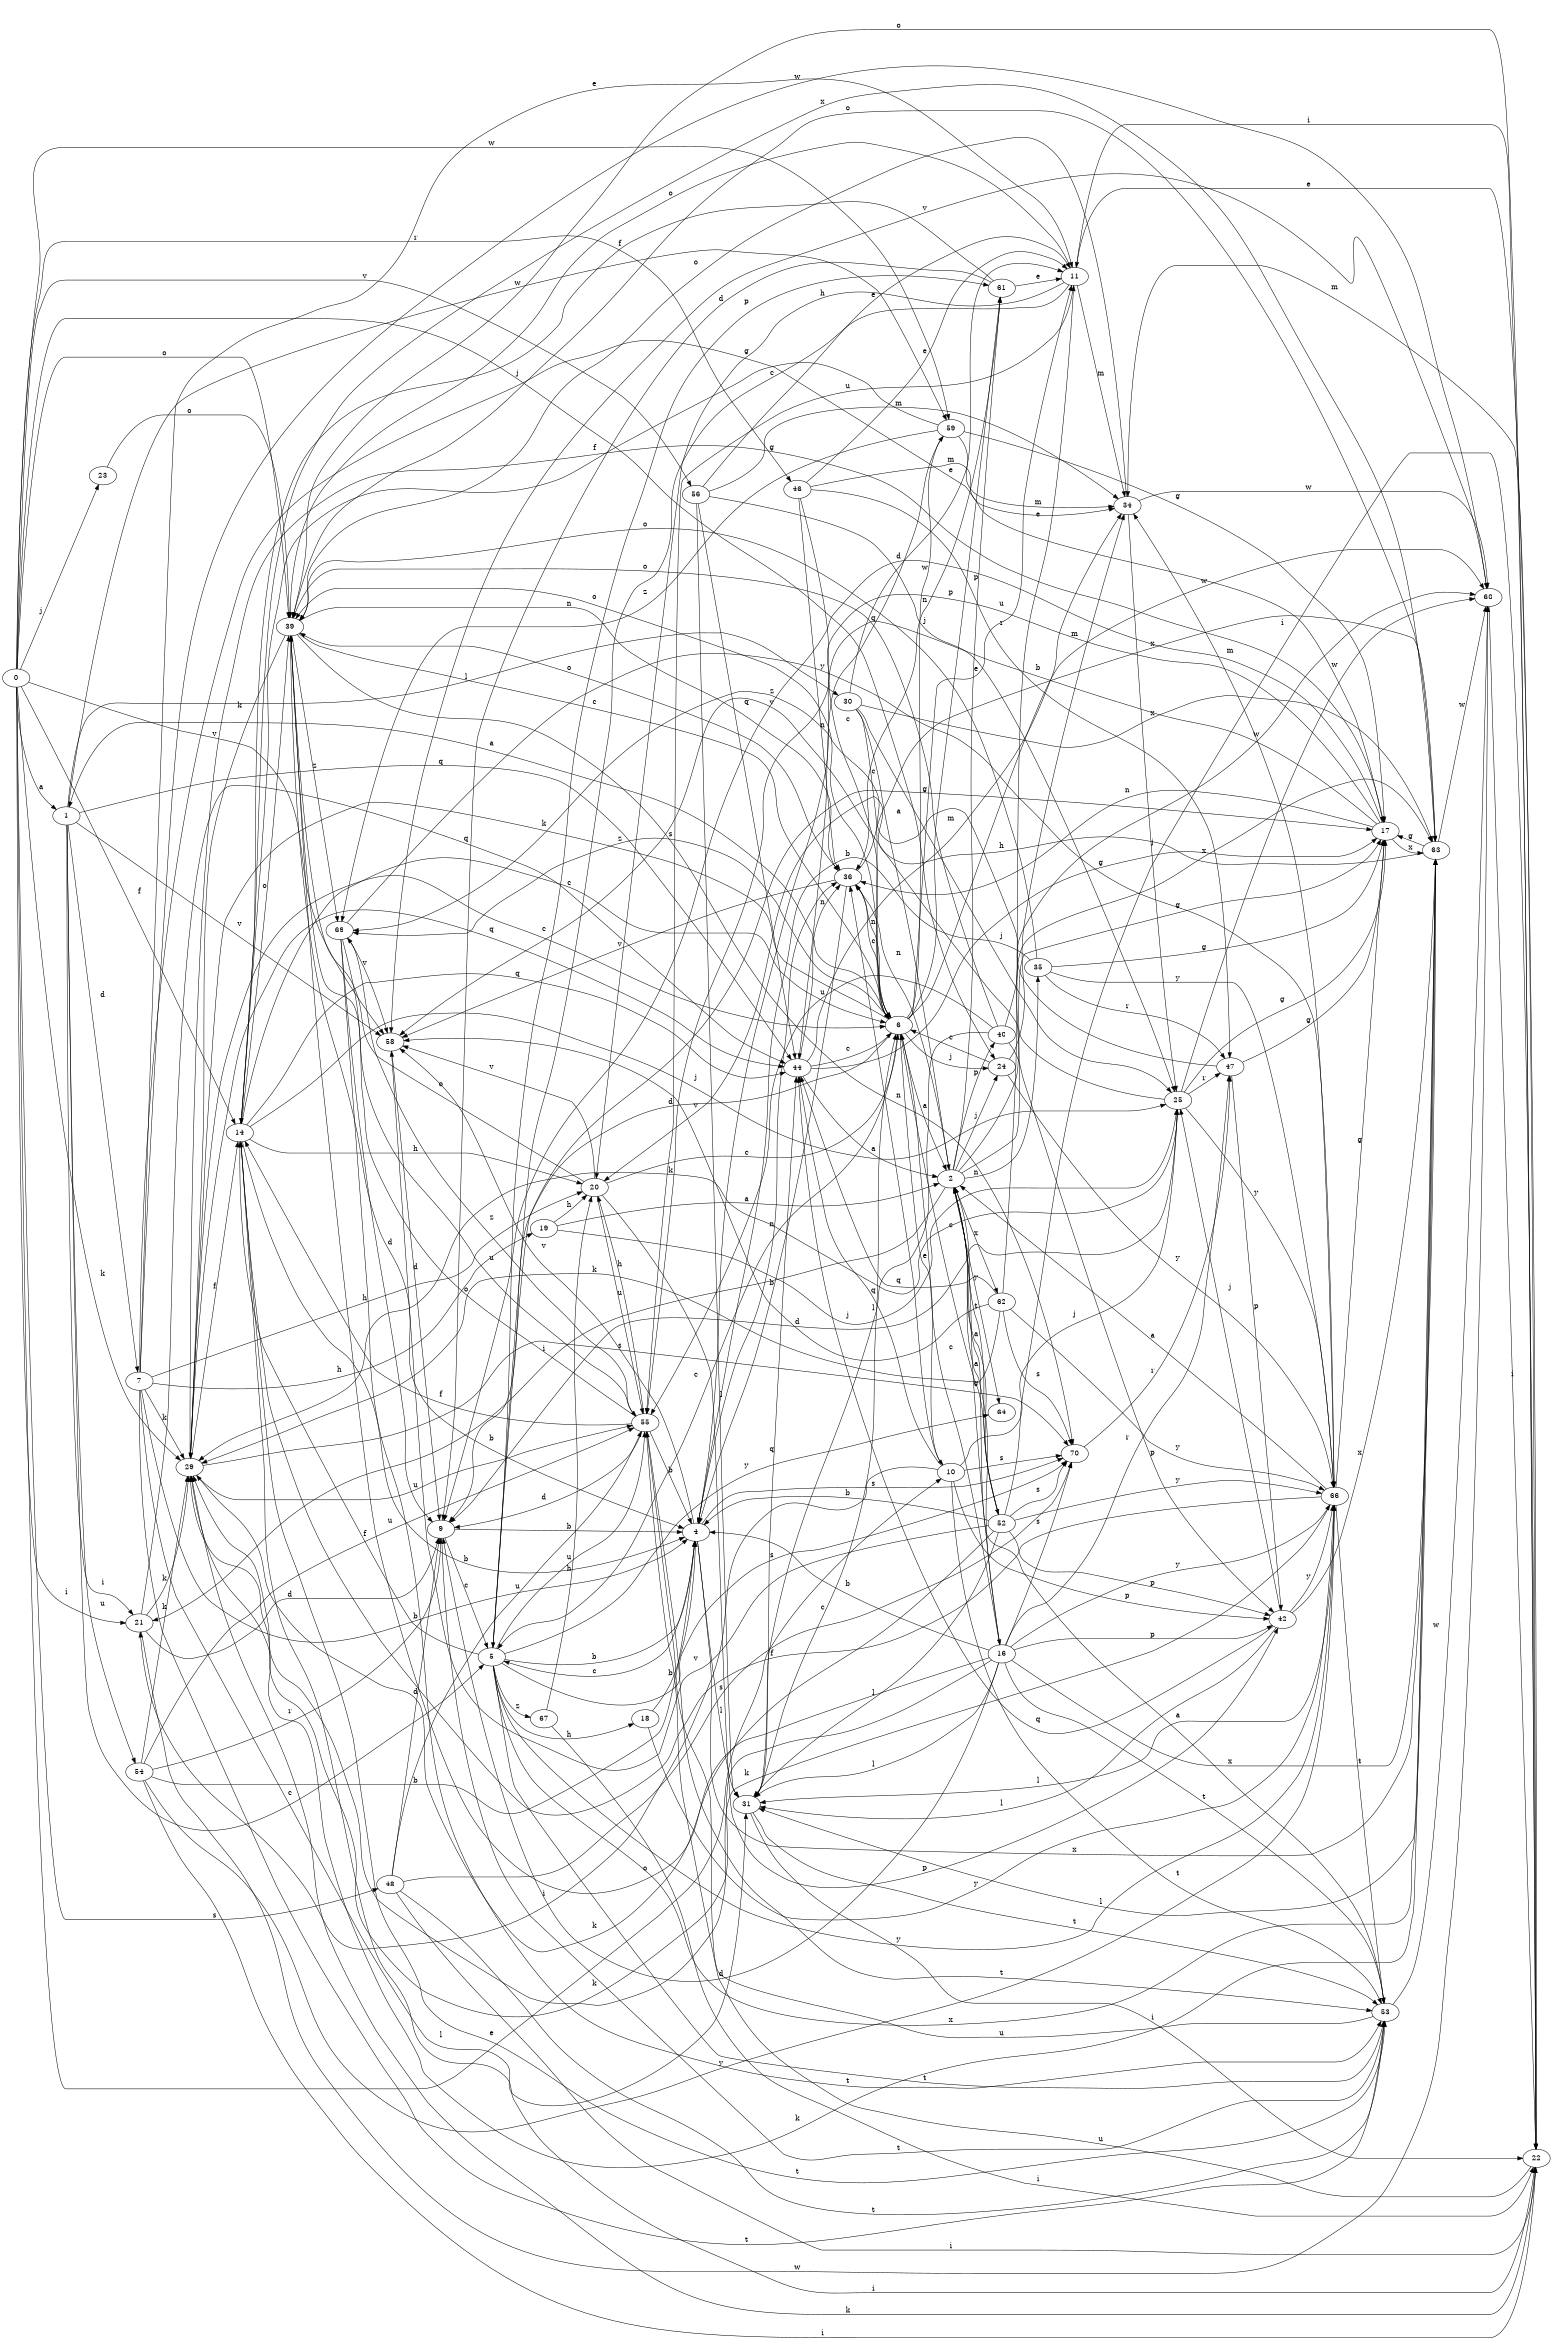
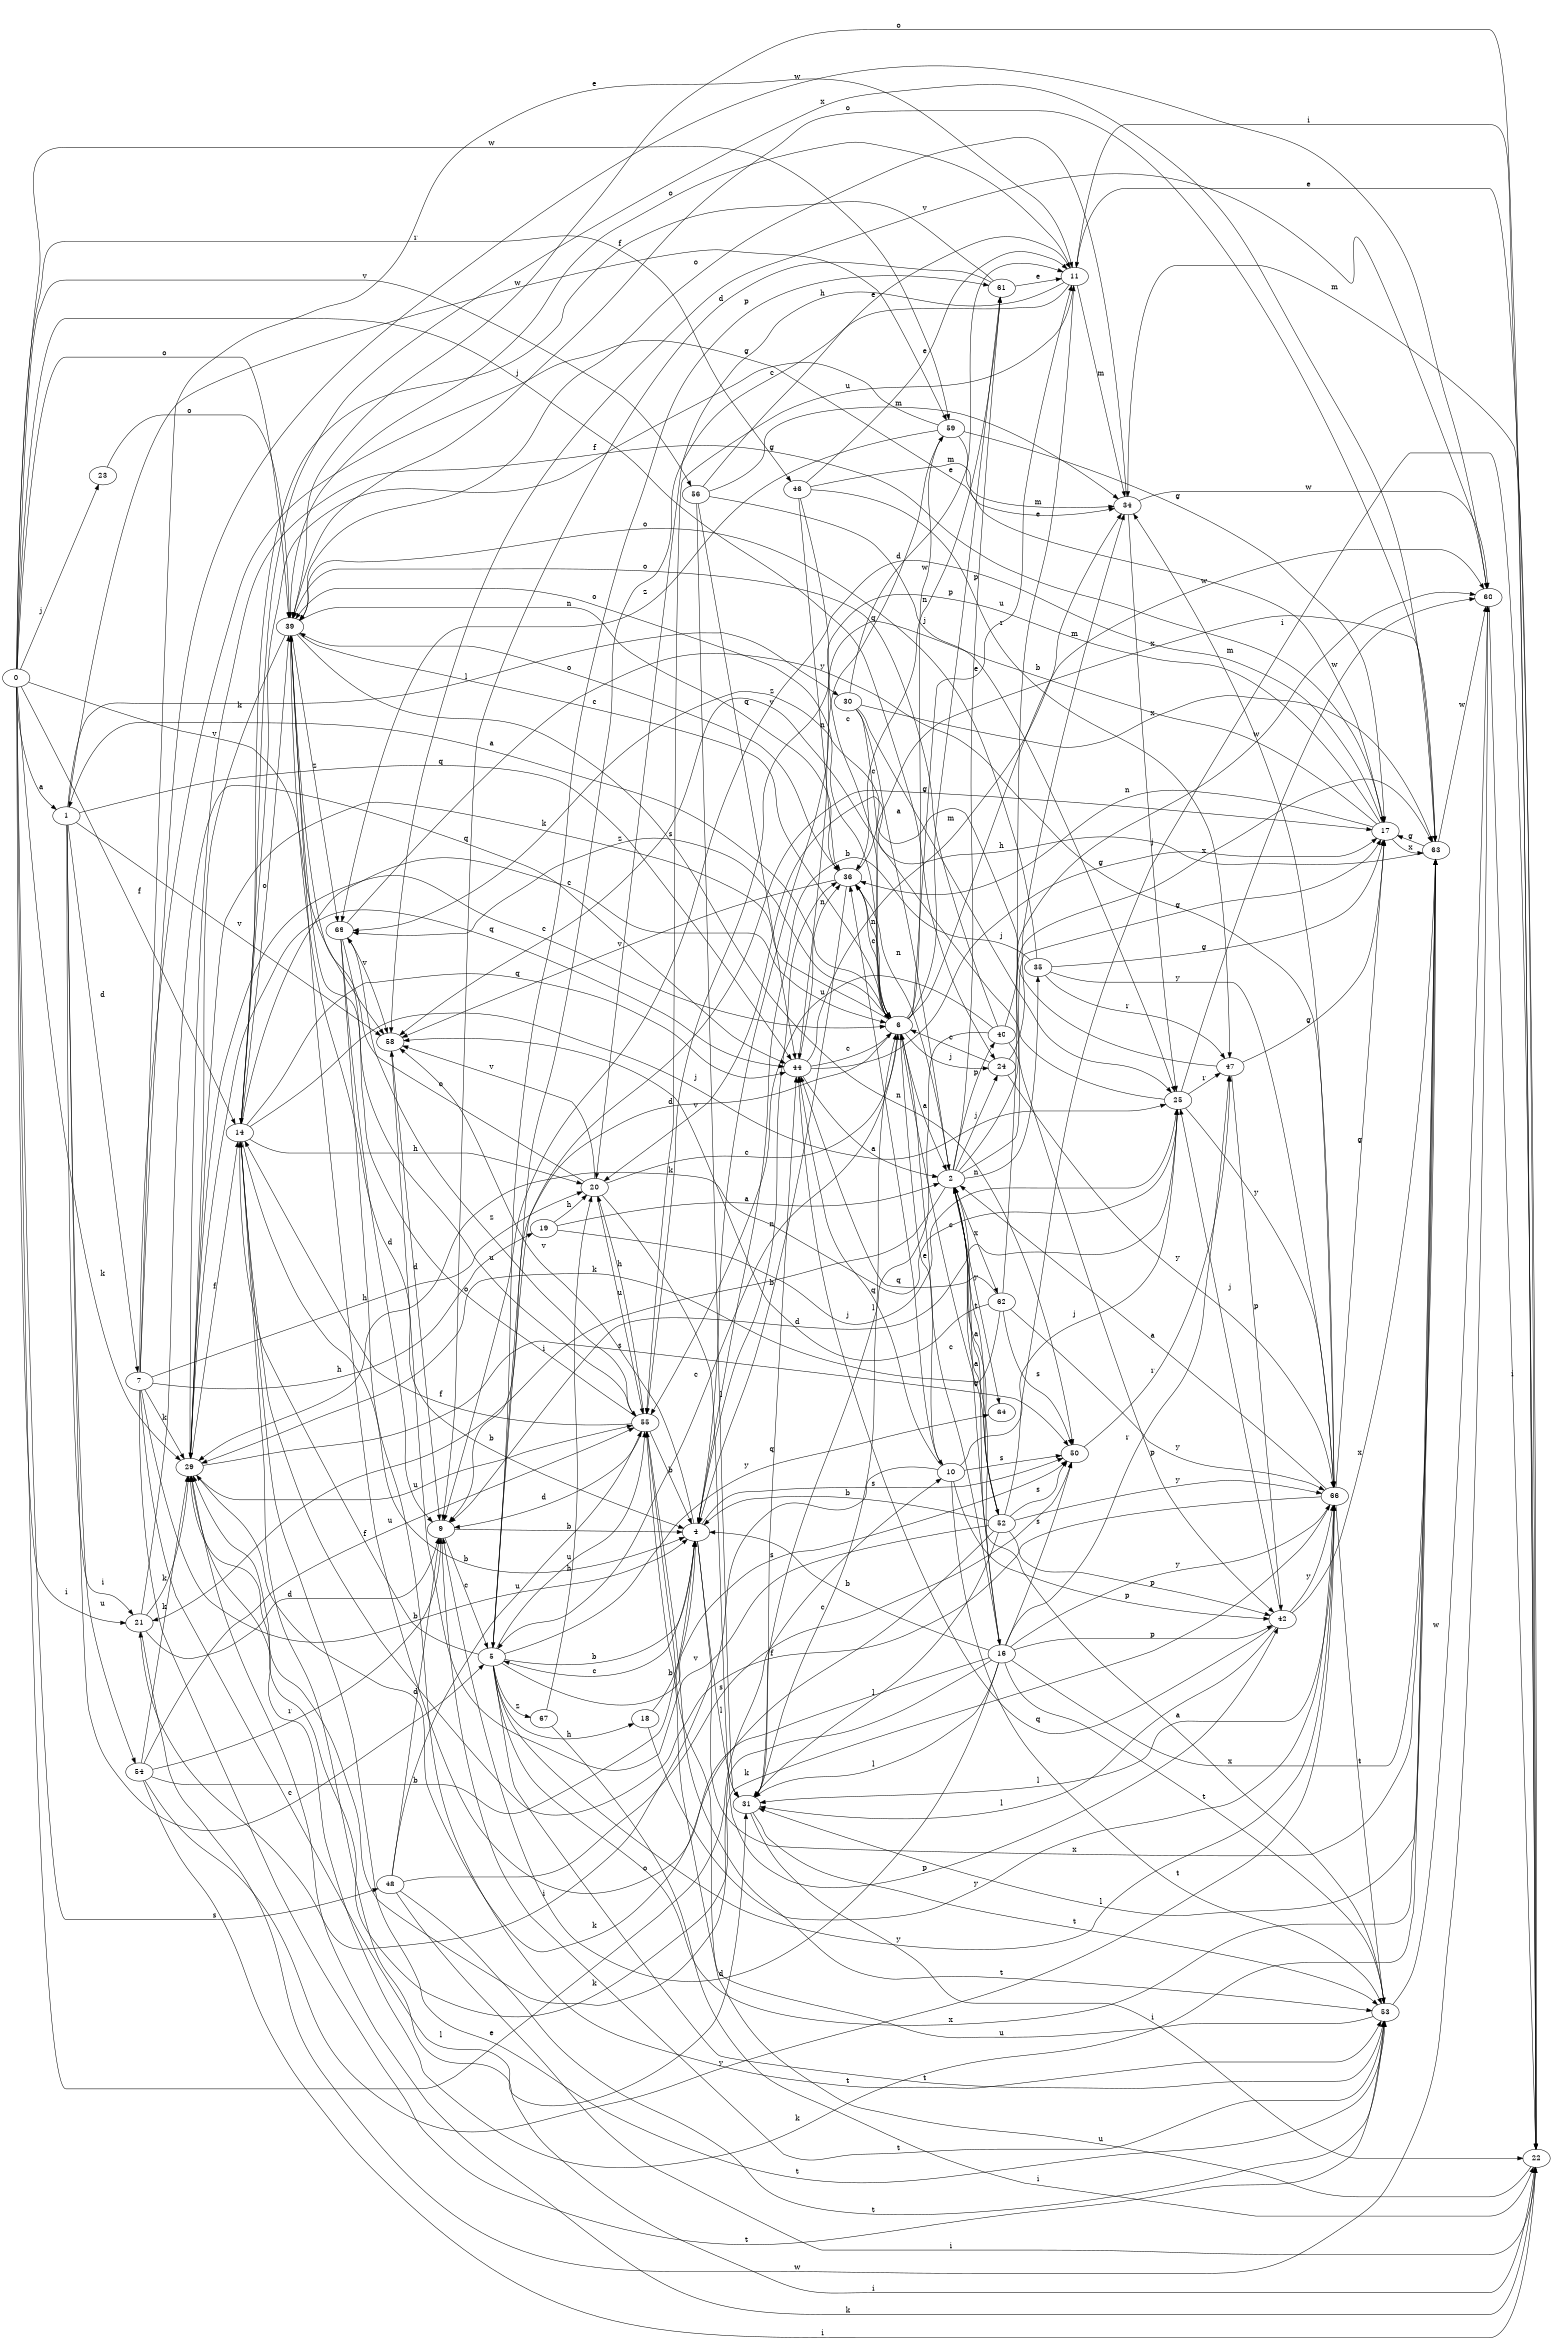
edge "25" -> "17": removed, label "g"
node "70": label "70" -> "50"
